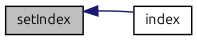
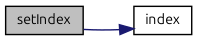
edge "index" -> "setIndex": reversed
